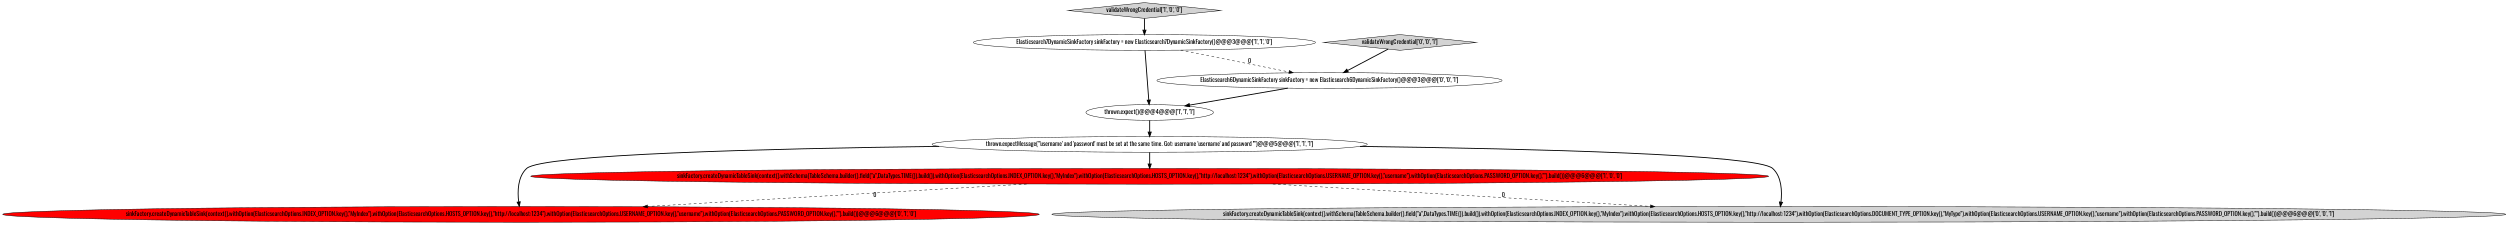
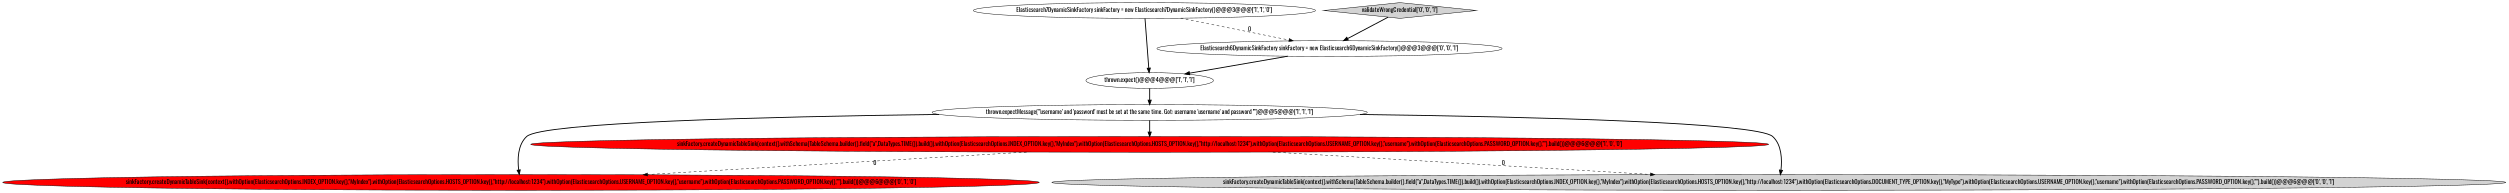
node "validateWrongCredential['1', '0', '0']": removed
